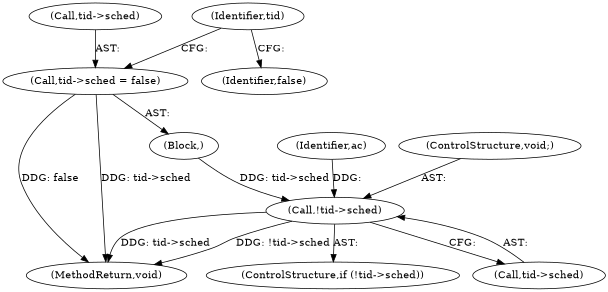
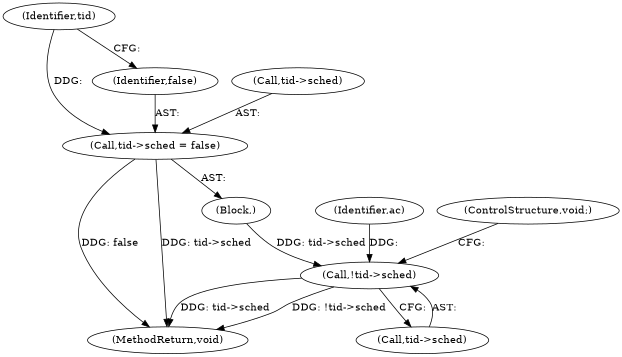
edge "(Identifier,tid)" -> "(Call,tid->sched = false)": label "CFG: " -> "DDG: "
edge "(Identifier,false)" -> "(Call,tid->sched = false)": added, label "AST:"
edge "(ControlStructure,void;)" -> "(Call,!tid->sched)": label "AST: " -> "CFG: "
node "(ControlStructure,if (!tid->sched))": removed
